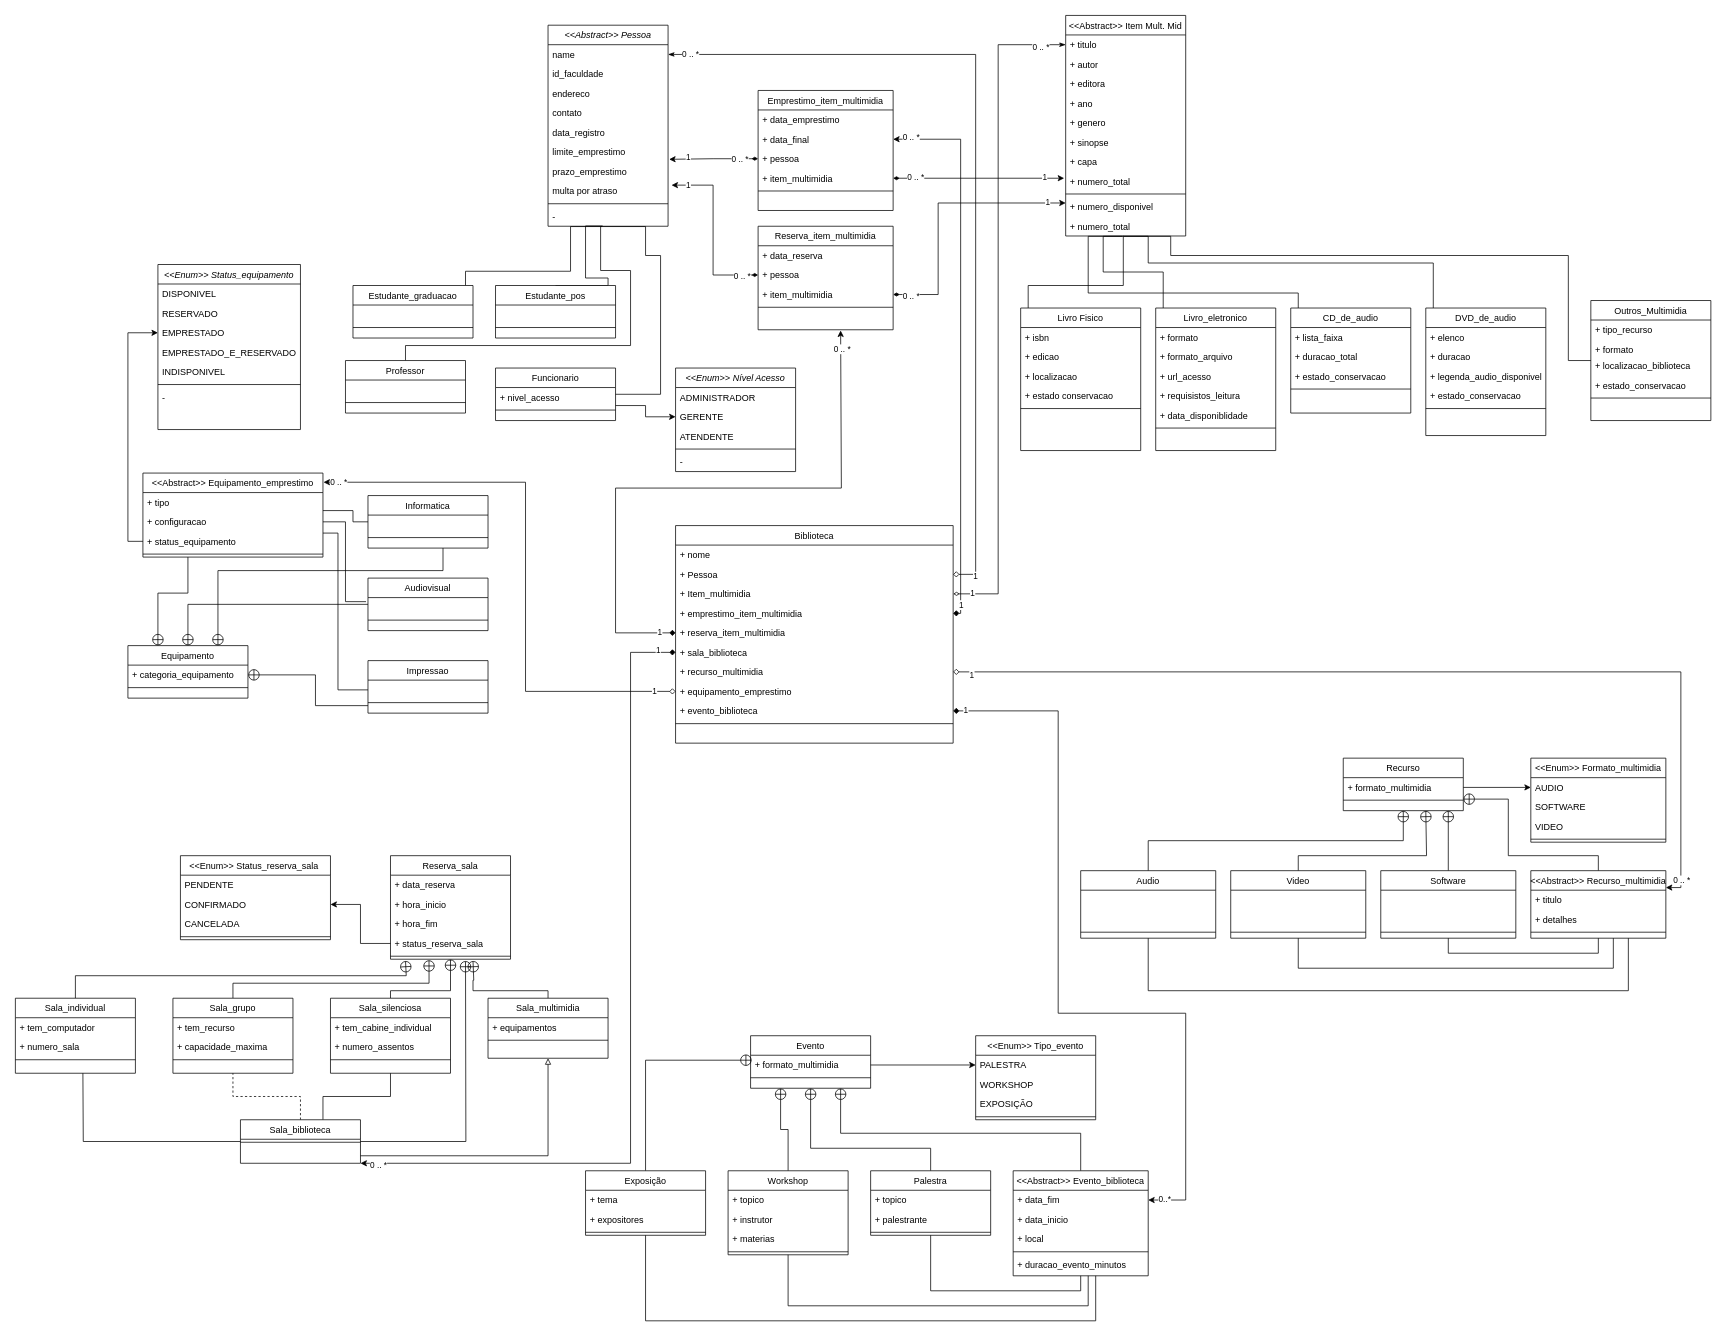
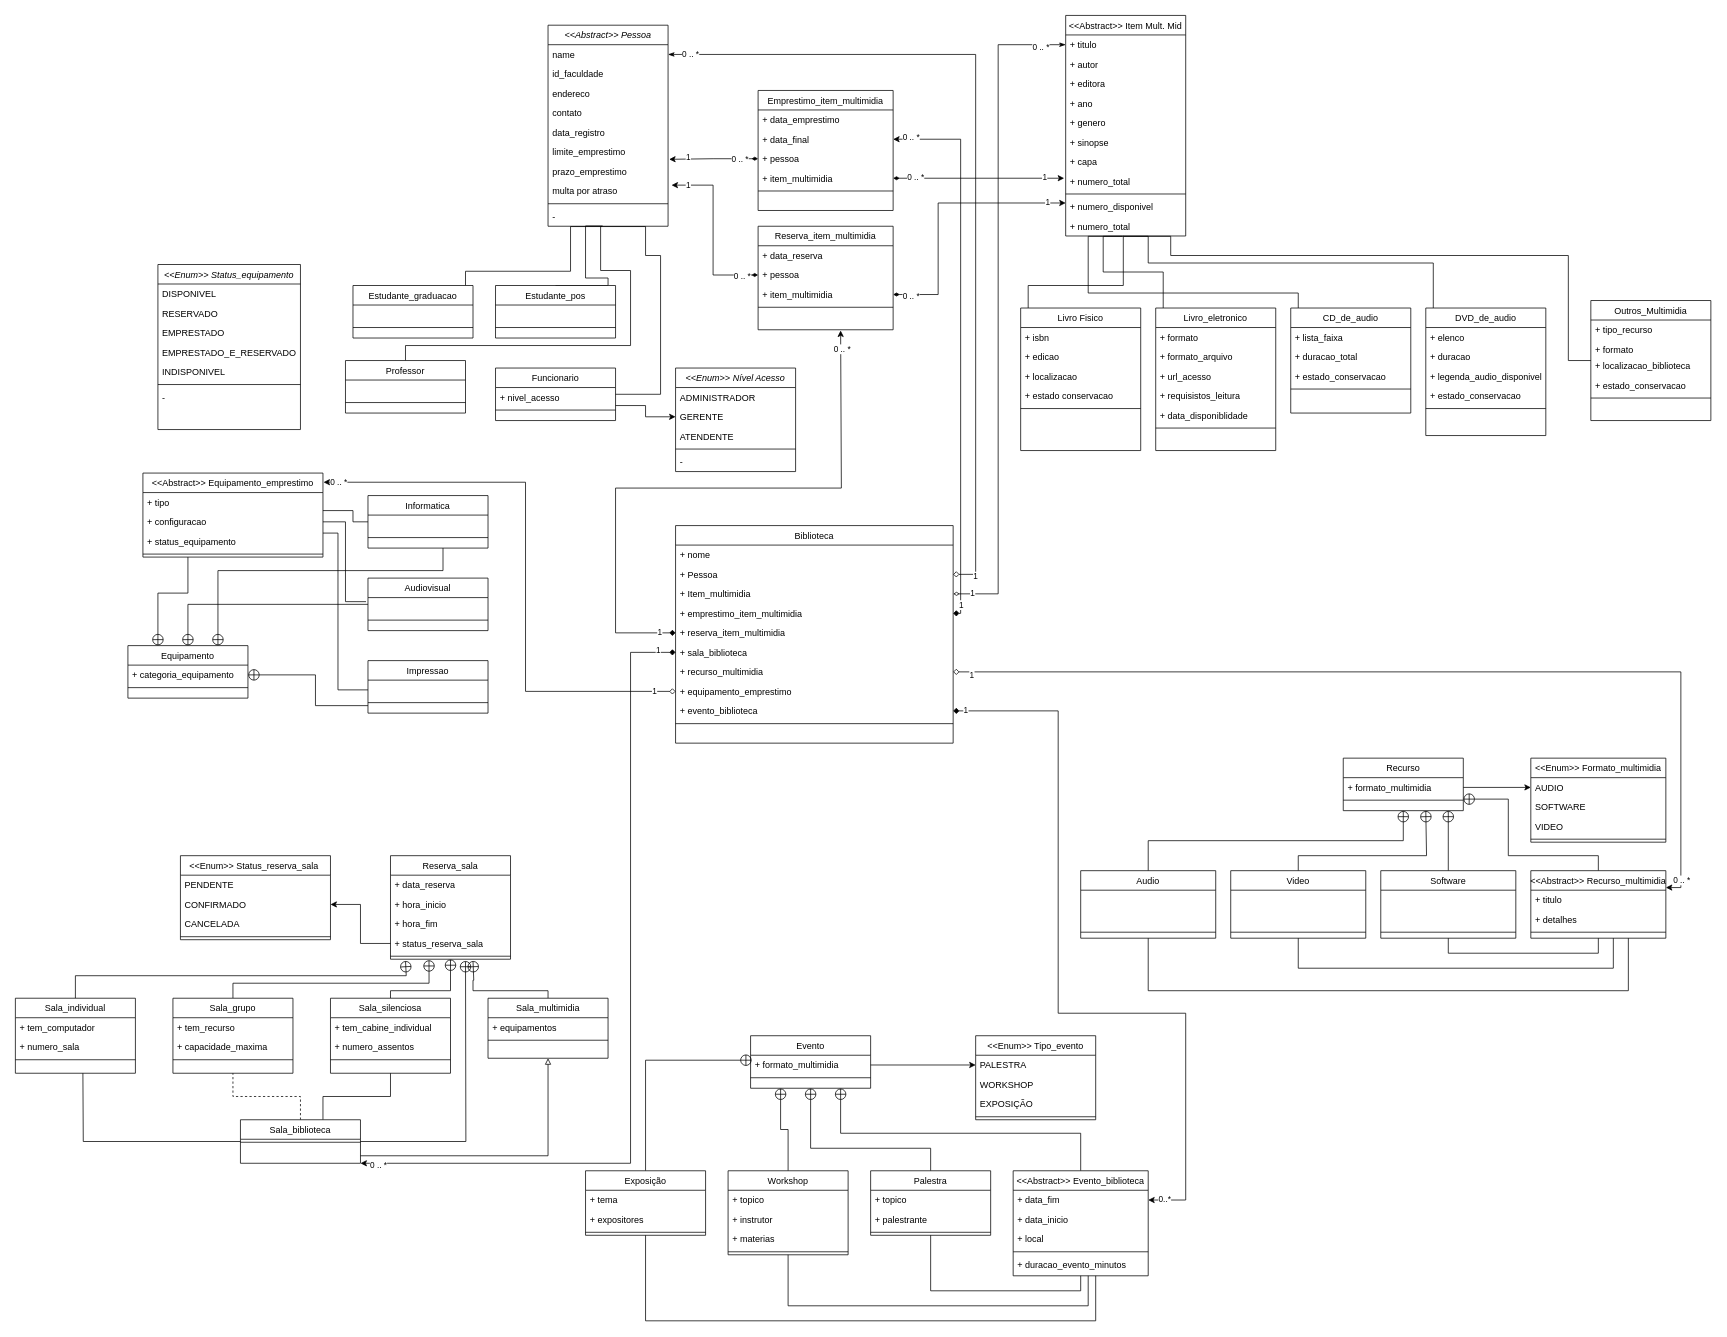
edge "+ status_equipamento" -> "EMPRESTADO": removed
